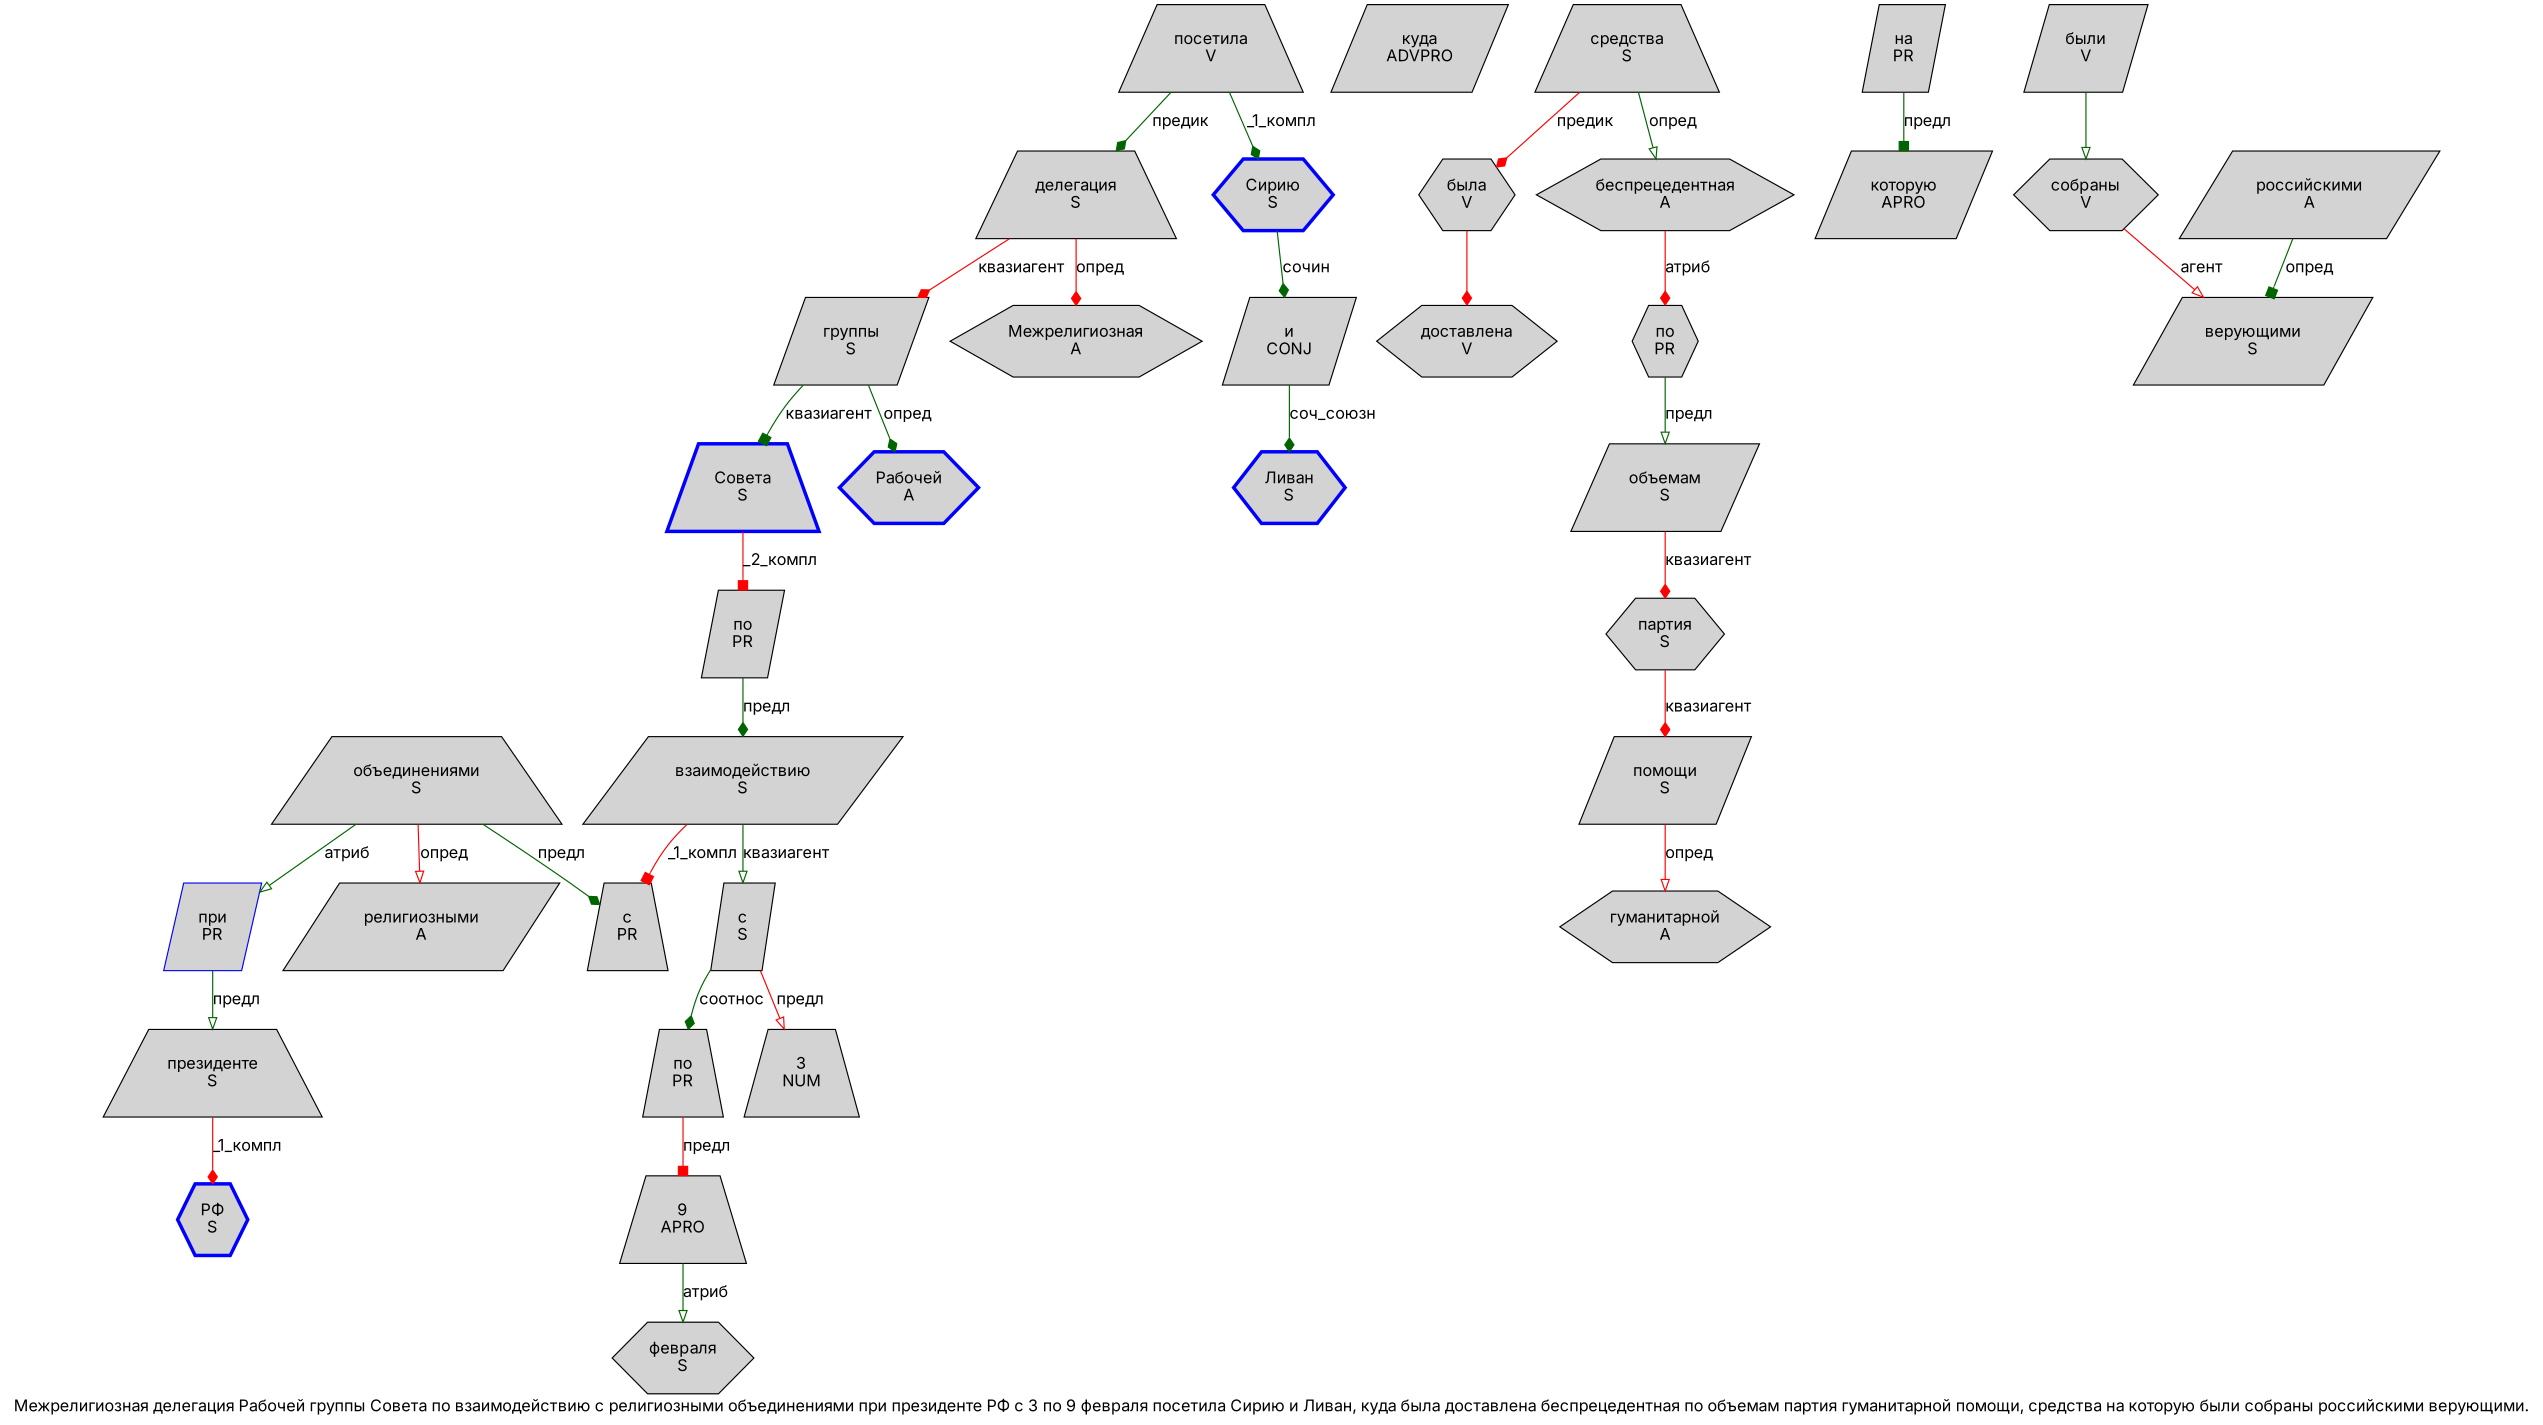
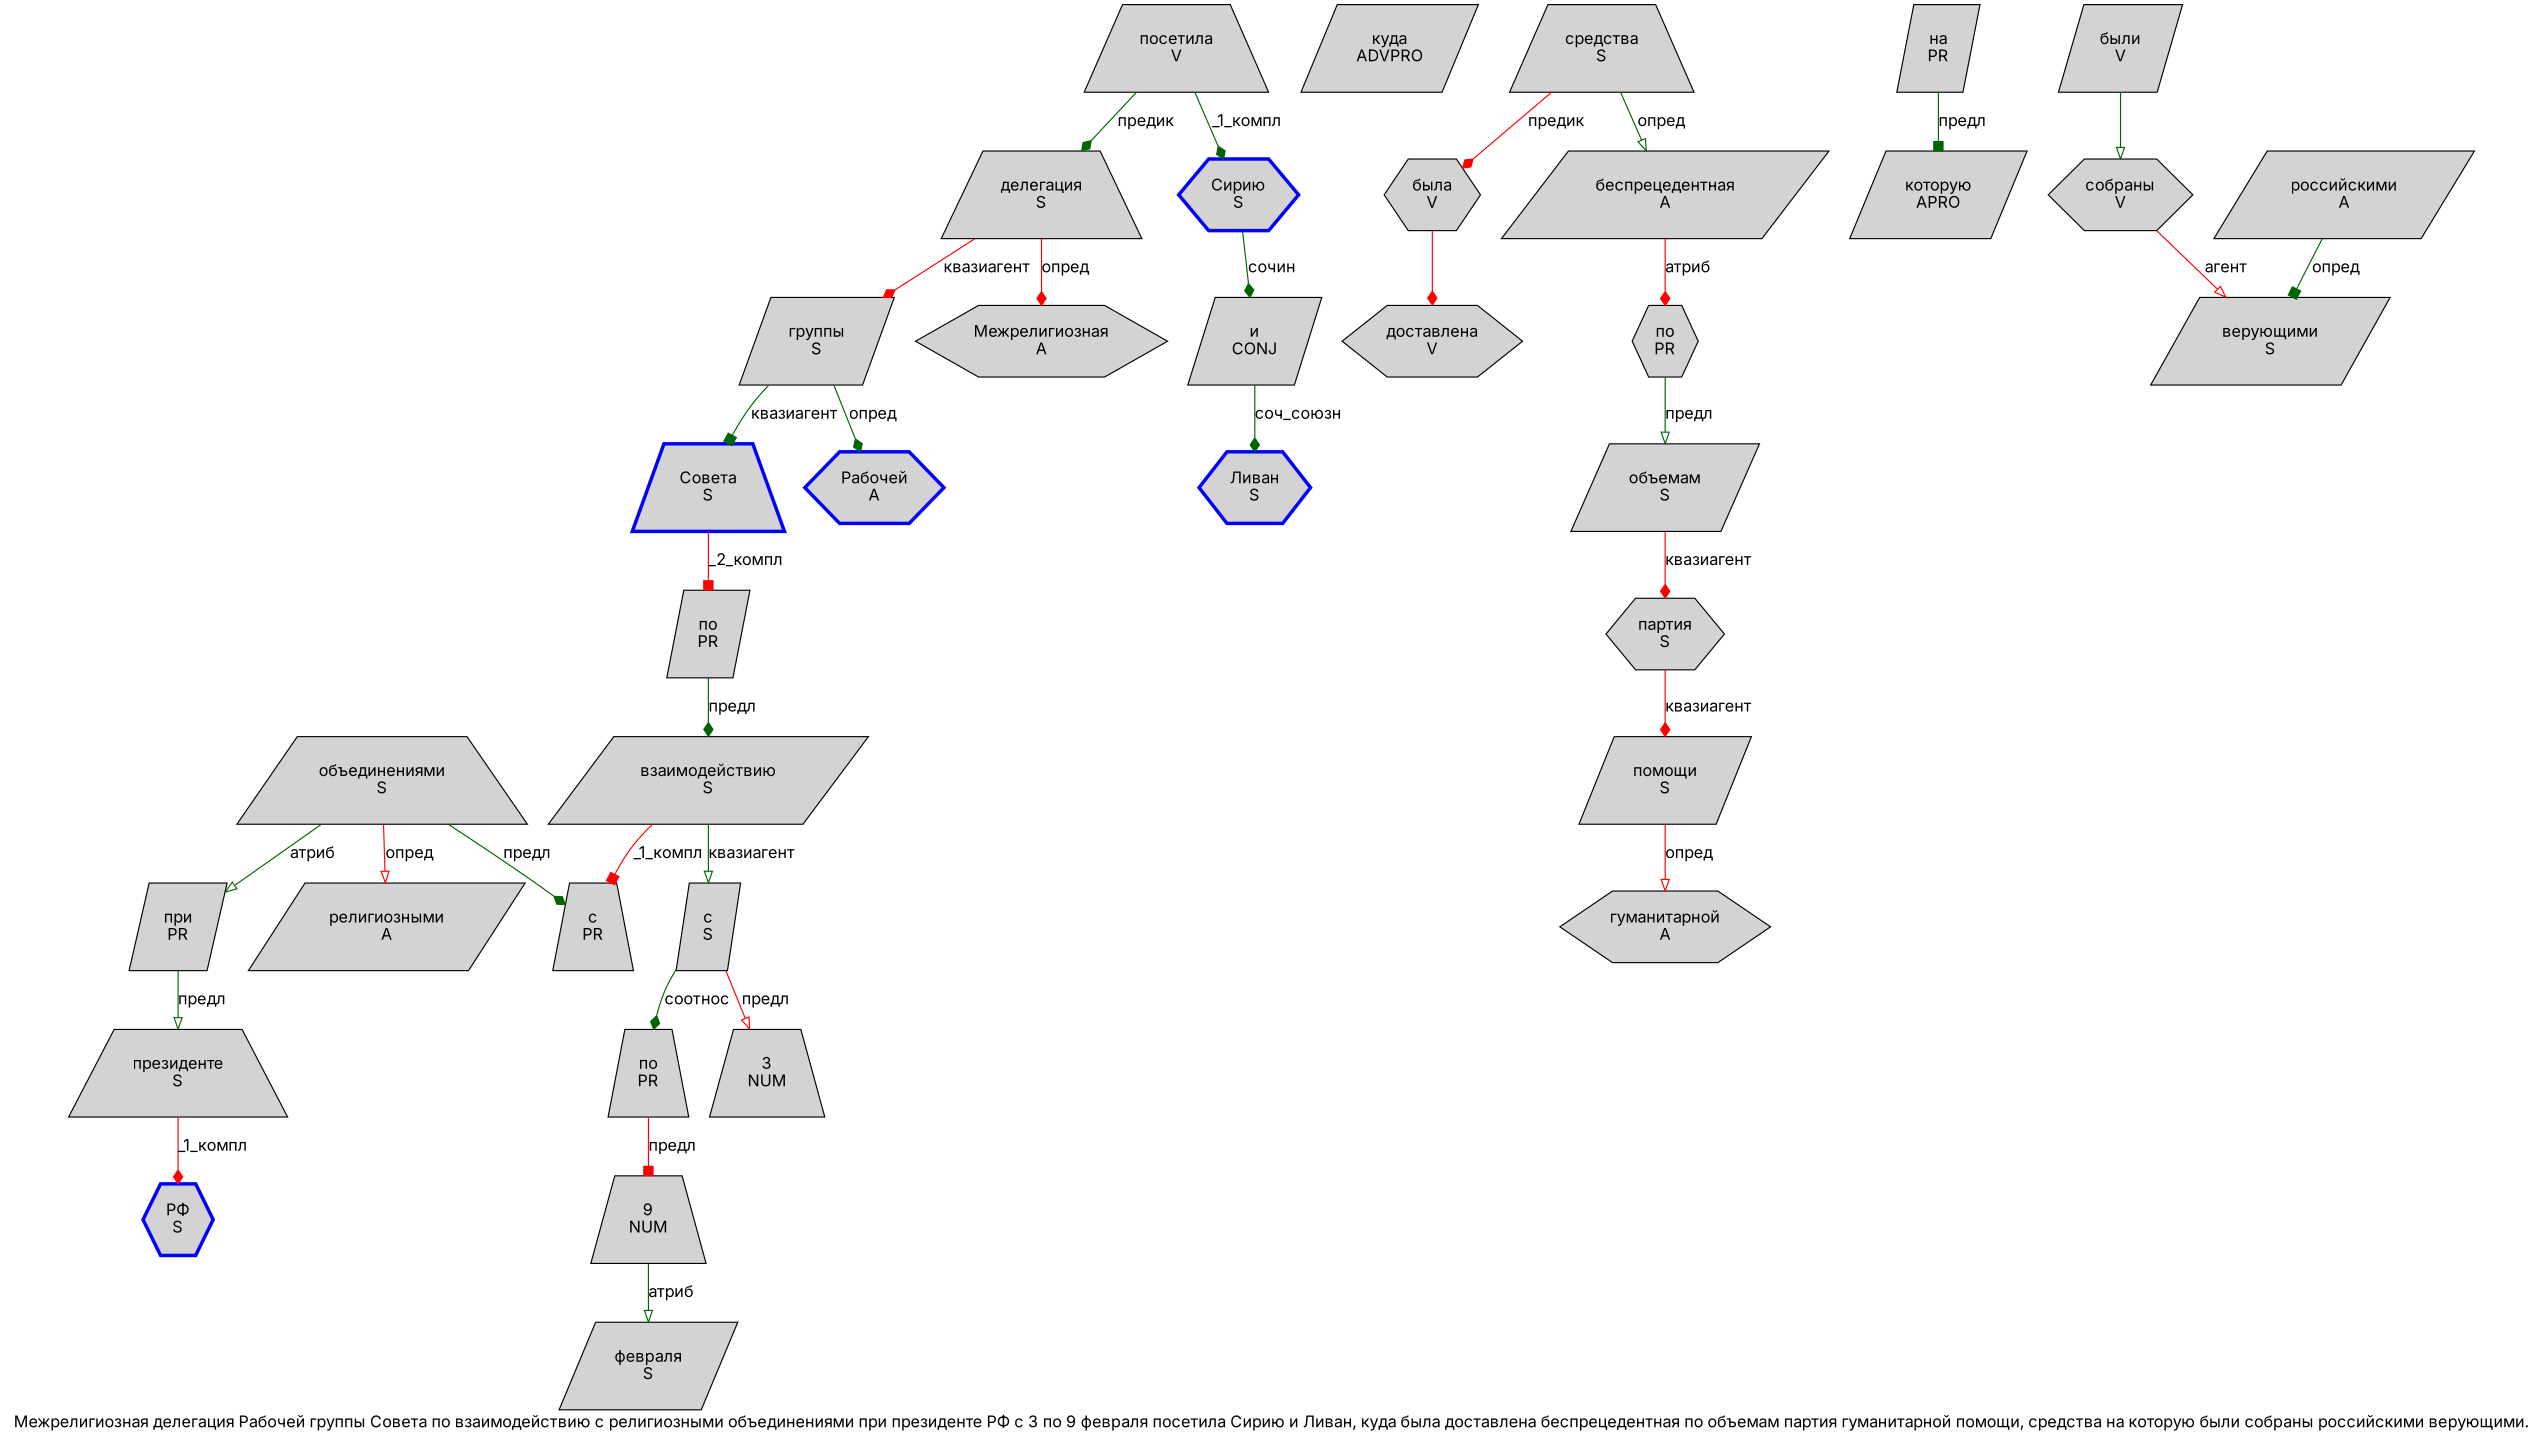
node "беспрецедентная A": shape hexagon -> parallelogram
node "при PR": color blue -> black
node "9 APRO": label "9 APRO" -> "9 NUM"
node "февраля S": shape hexagon -> parallelogram
